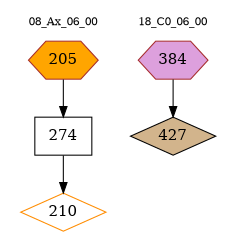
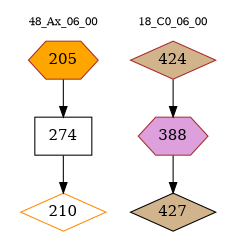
cluster "08_Ax_06_00": label "08_Ax_06_00" -> "48_Ax_06_00"
node "424": added
node "384": label "384" -> "388"
